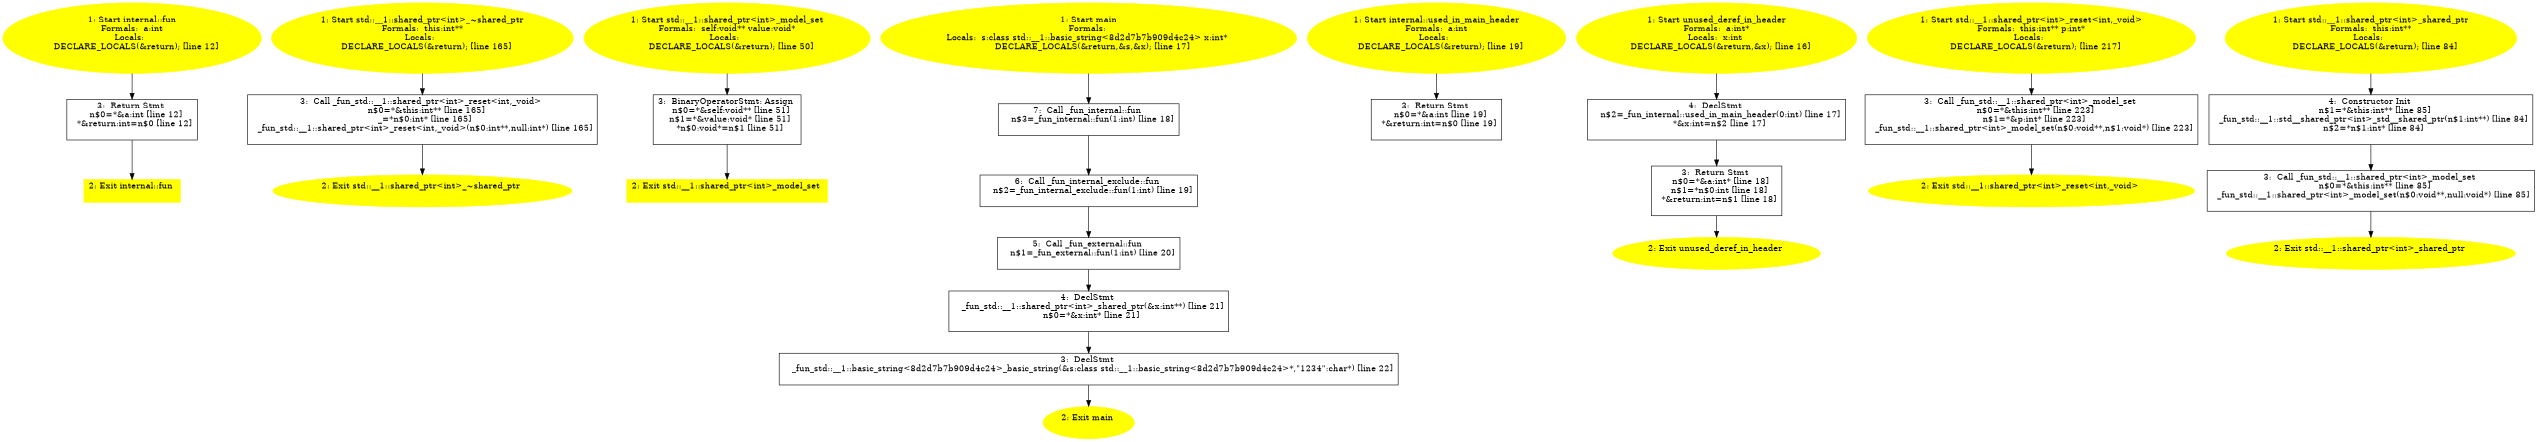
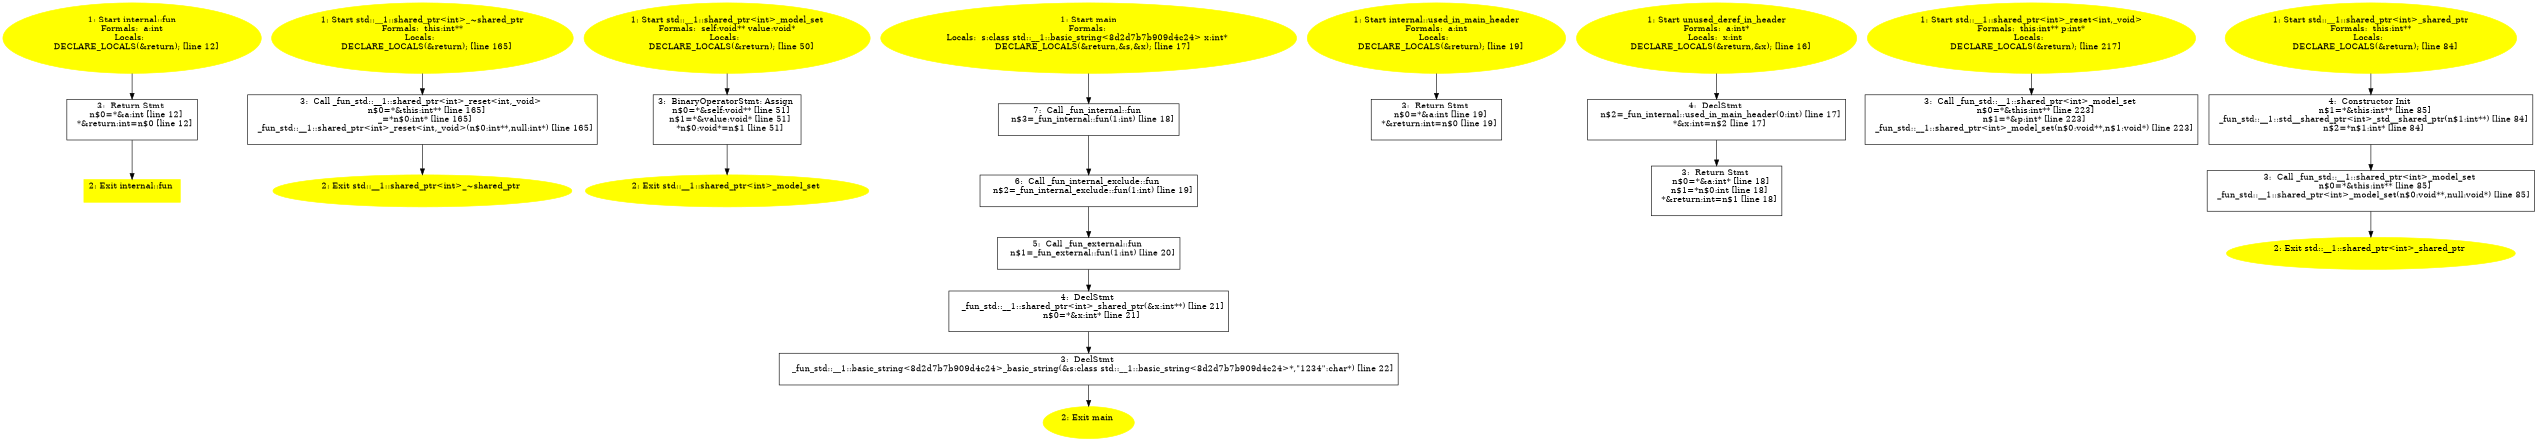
node "2: Exit std::__1::shared_ptr<int>_model_set": shape box -> ellipse
node "2: Exit std::__1::shared_ptr<int>_reset<int,_void>": removed
node "2: Exit unused_deref_in_header": removed
